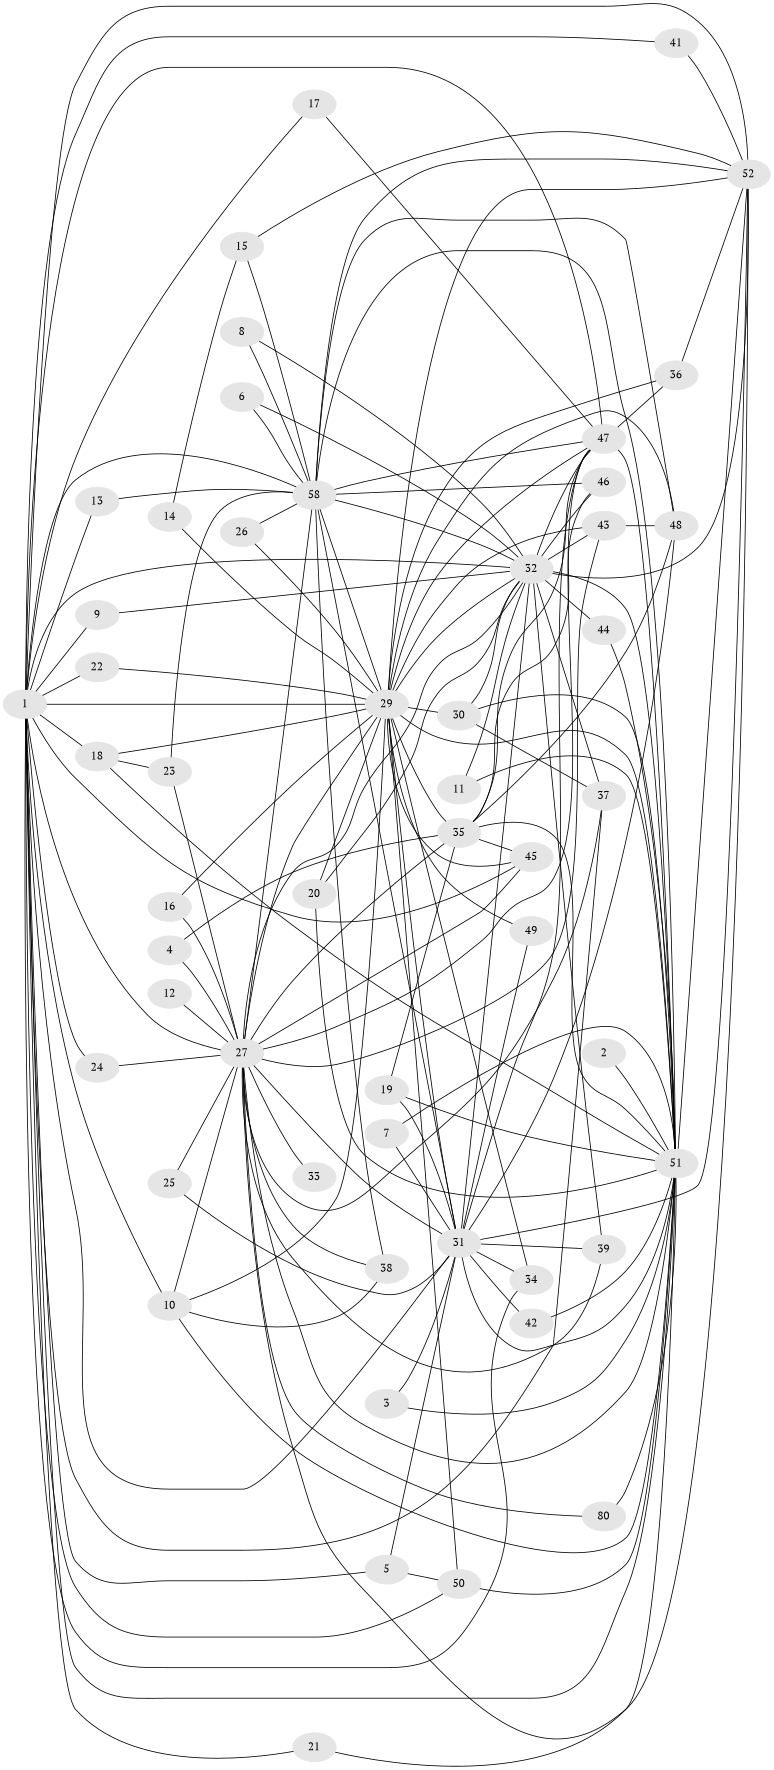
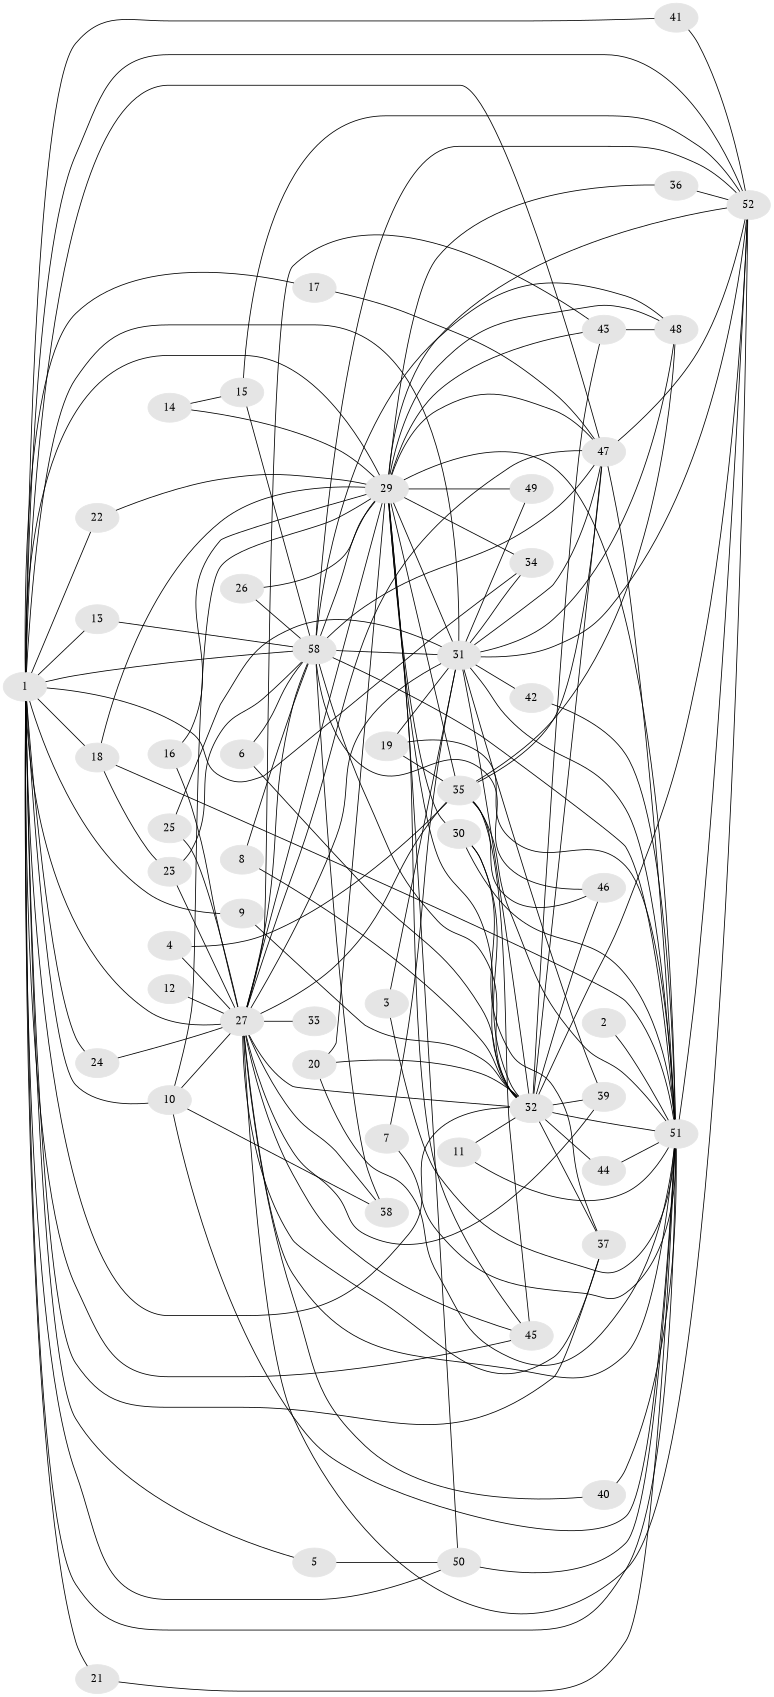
edge "36" -- "47": now "52" -- "47"
edge "31" -- "5": removed
node "80": label "80" -> "40"
